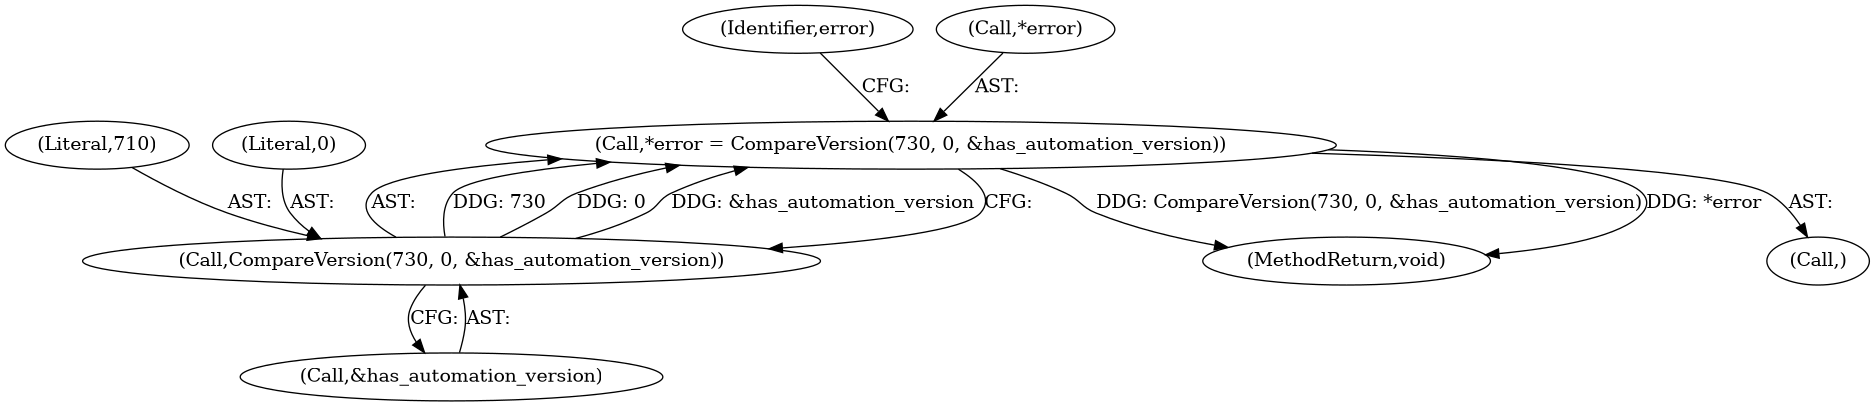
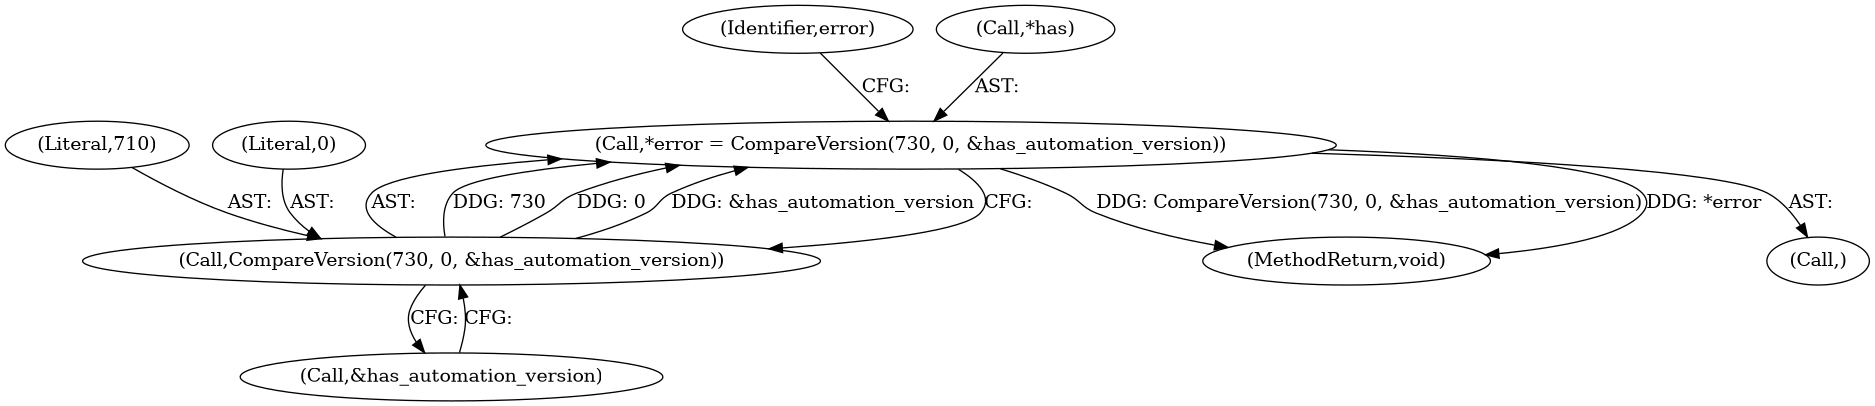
node "(Call,*error)": label "(Call,*error)" -> "(Call,*has)"
edge "(Call,&has_automation_version)" -> "(Call,CompareVersion(730, 0, &has_automation_version))": label "AST: " -> "CFG: "
